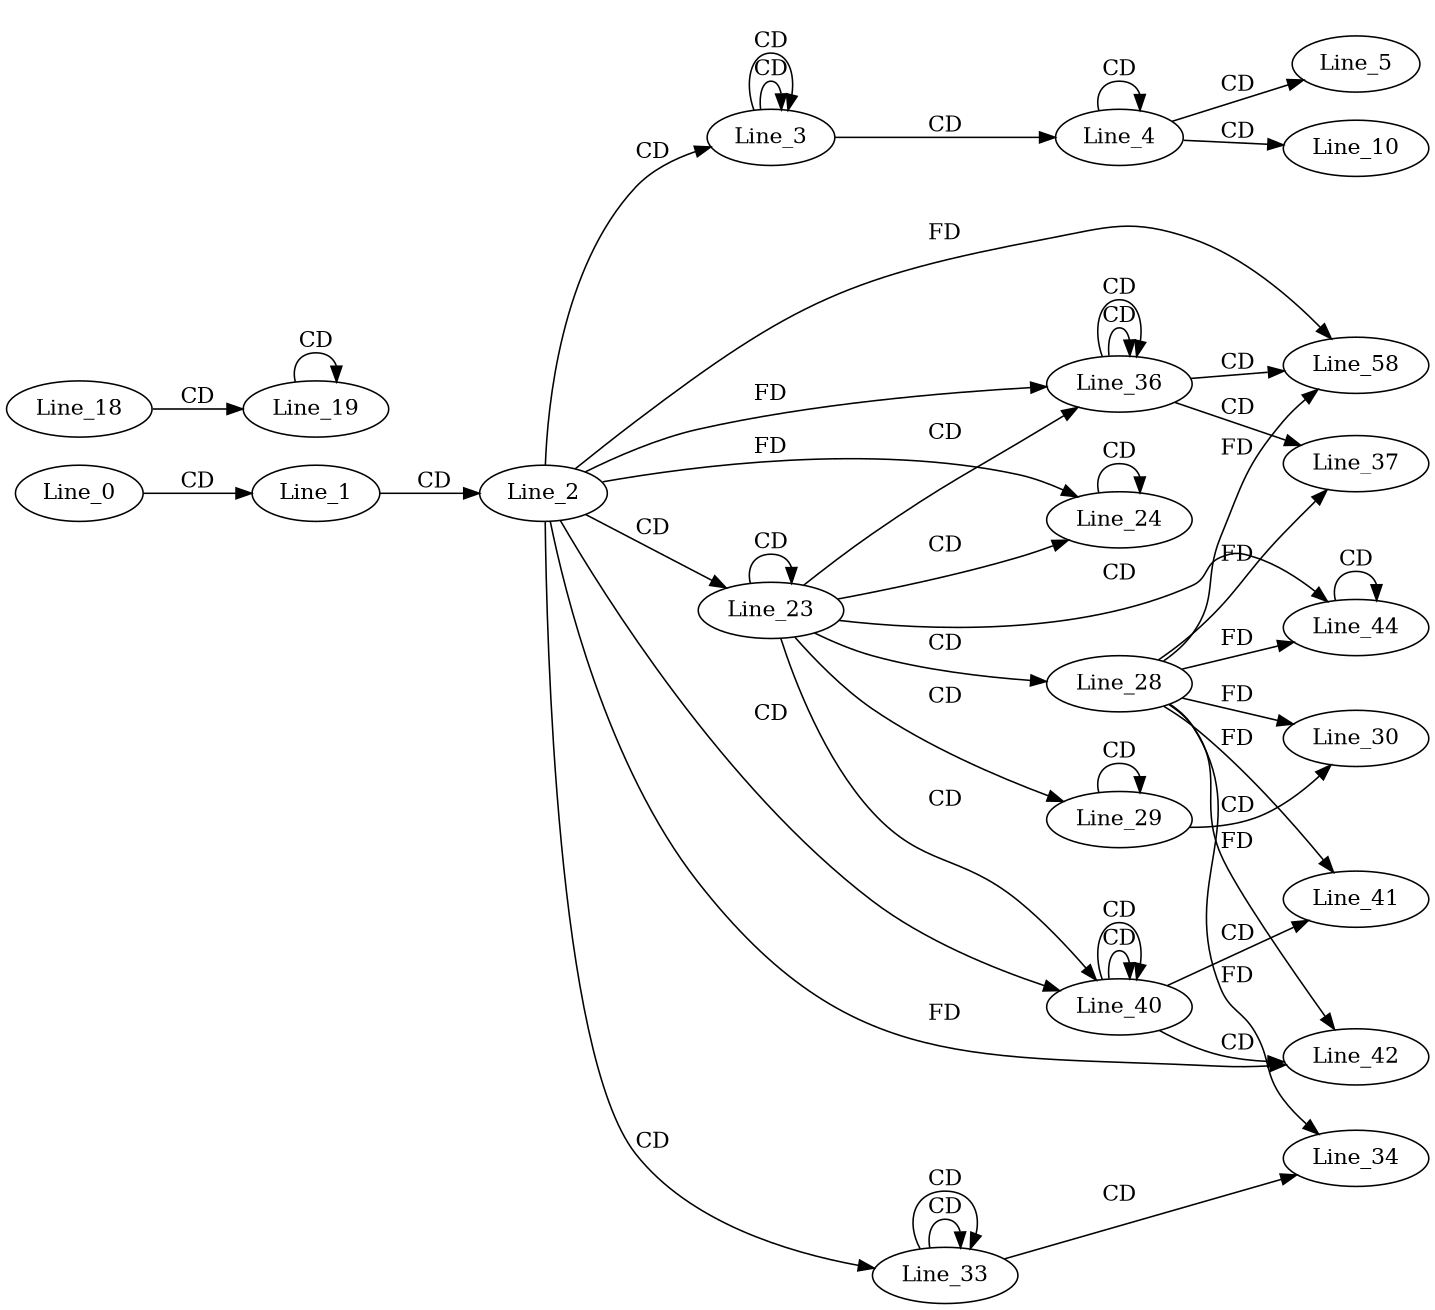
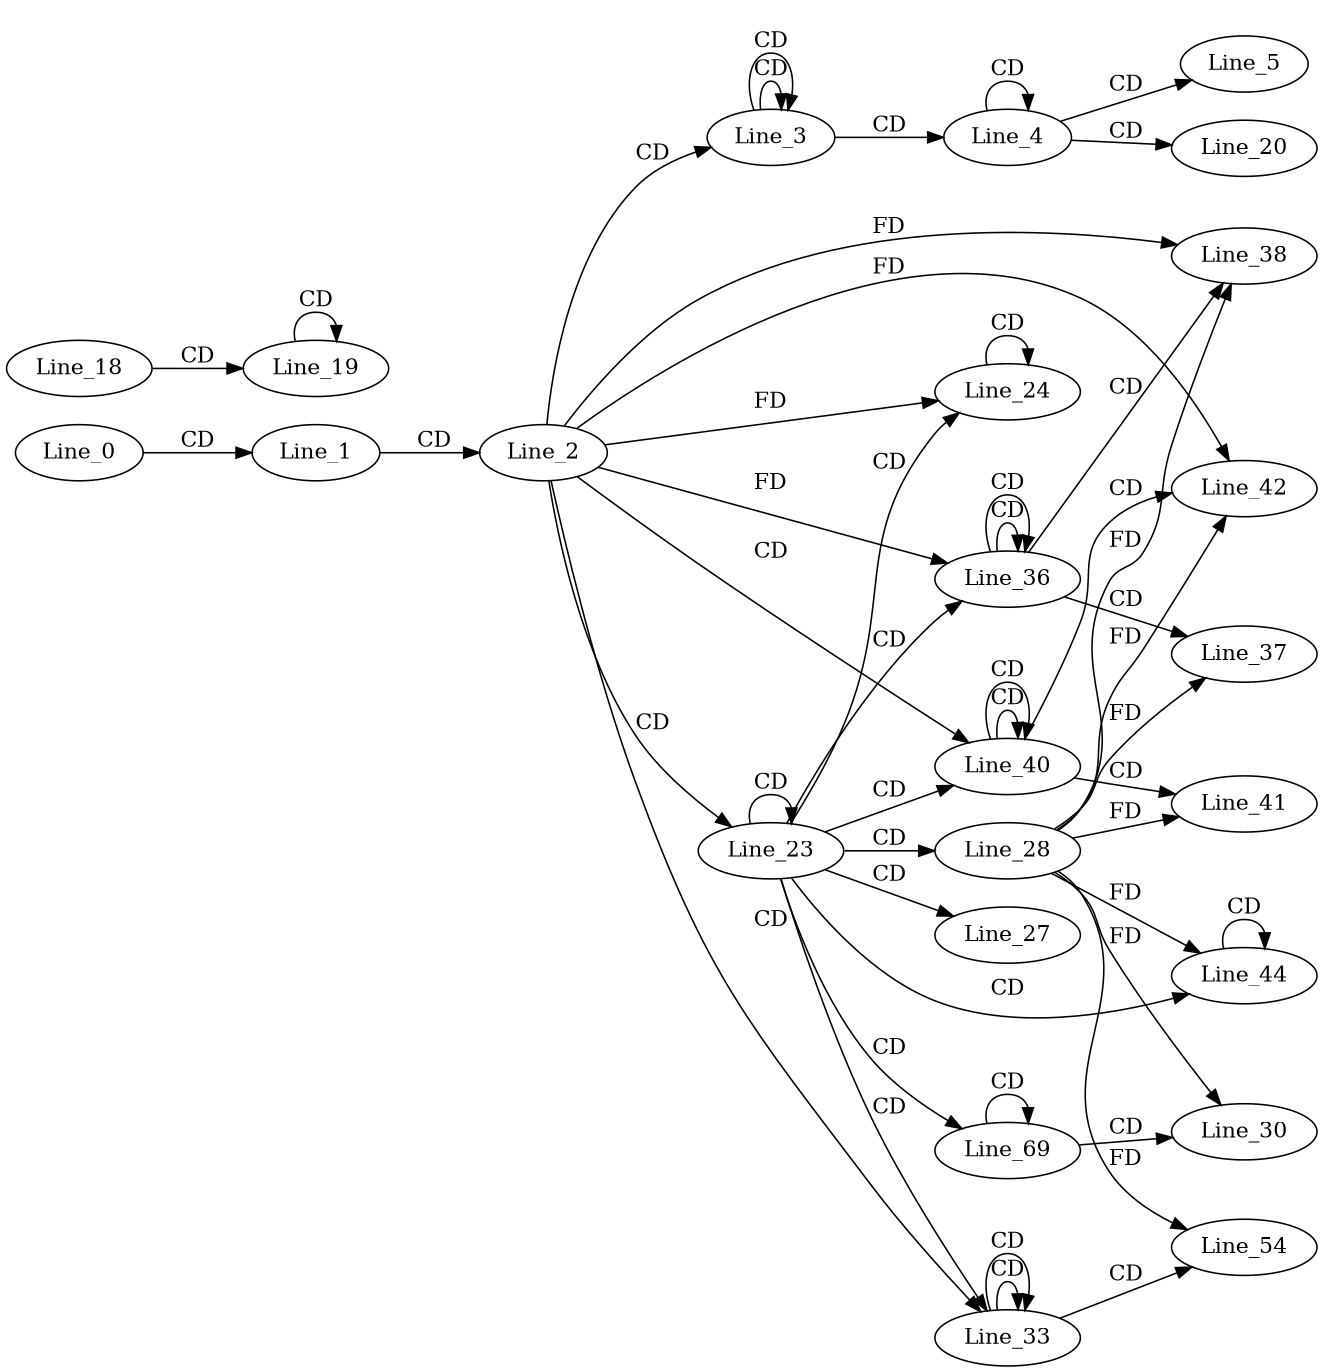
node "Line_10": label "Line_10" -> "Line_20"
node "Line_58": label "Line_58" -> "Line_38"
node "Line_29": label "Line_29" -> "Line_69"
node "Line_27": added
edge "Line_23" -> "Line_33": added, label "CD"
node "Line_34": label "Line_34" -> "Line_54"
